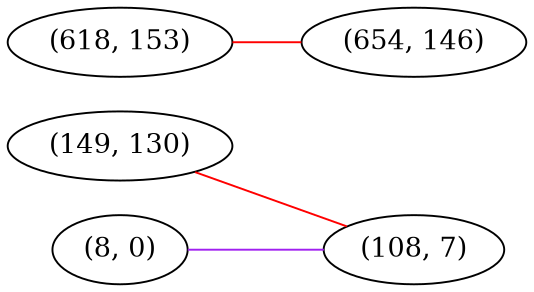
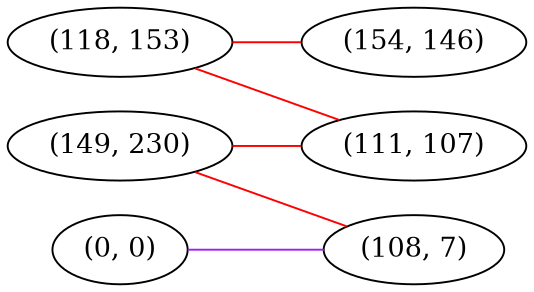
node "(618, 153)": label "(618, 153)" -> "(118, 153)"
node "(654, 146)": label "(654, 146)" -> "(154, 146)"
node "(149, 130)": label "(149, 130)" -> "(149, 230)"
node "(111, 107)": added
node "(8, 0)": label "(8, 0)" -> "(0, 0)"
